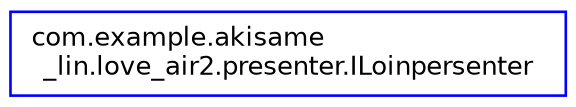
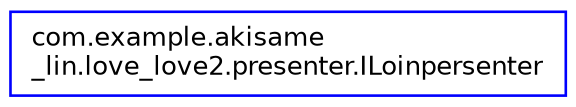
node "com.example.akisame _lin.love_air2.presenter.ILoinpersenter": label "com.example.akisame _lin.love_air2.presenter.ILoinpersenter" -> "com.example.akisame _lin.love_love2.presenter.ILoinpersenter"
